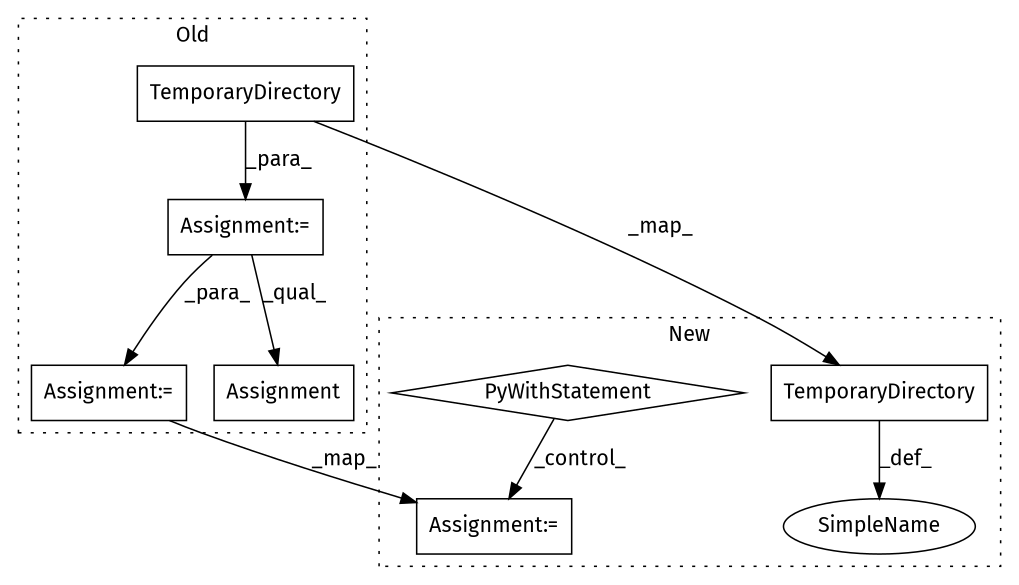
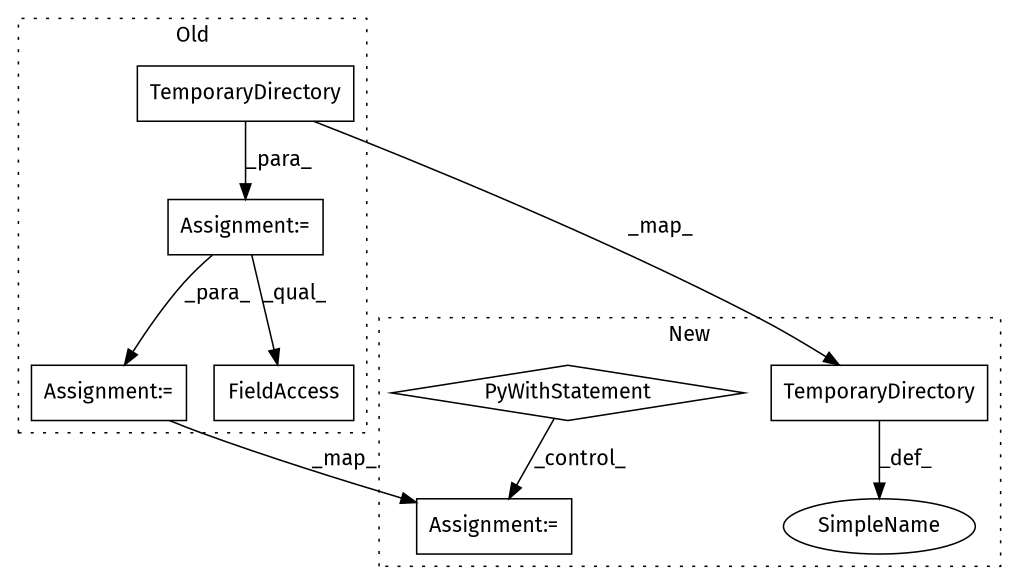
node "Assignment": label "Assignment" -> "FieldAccess"
